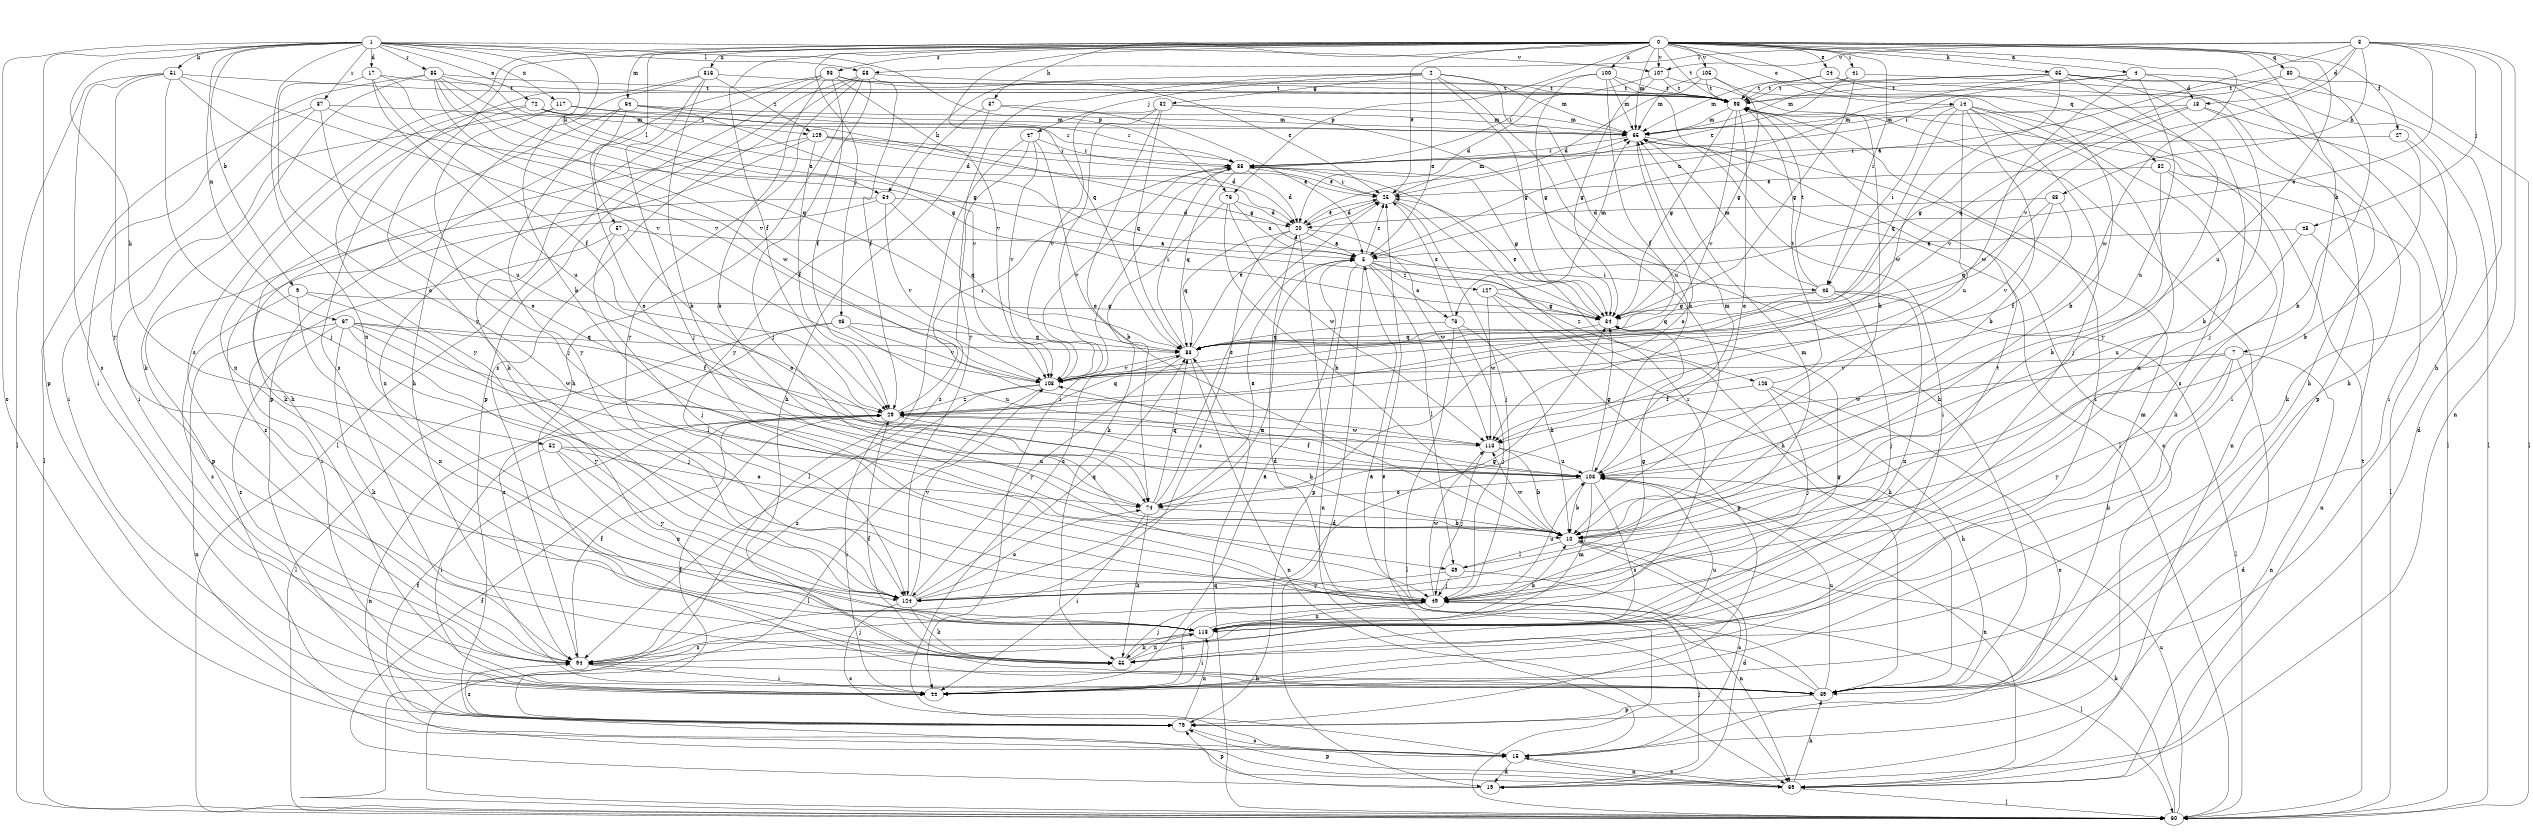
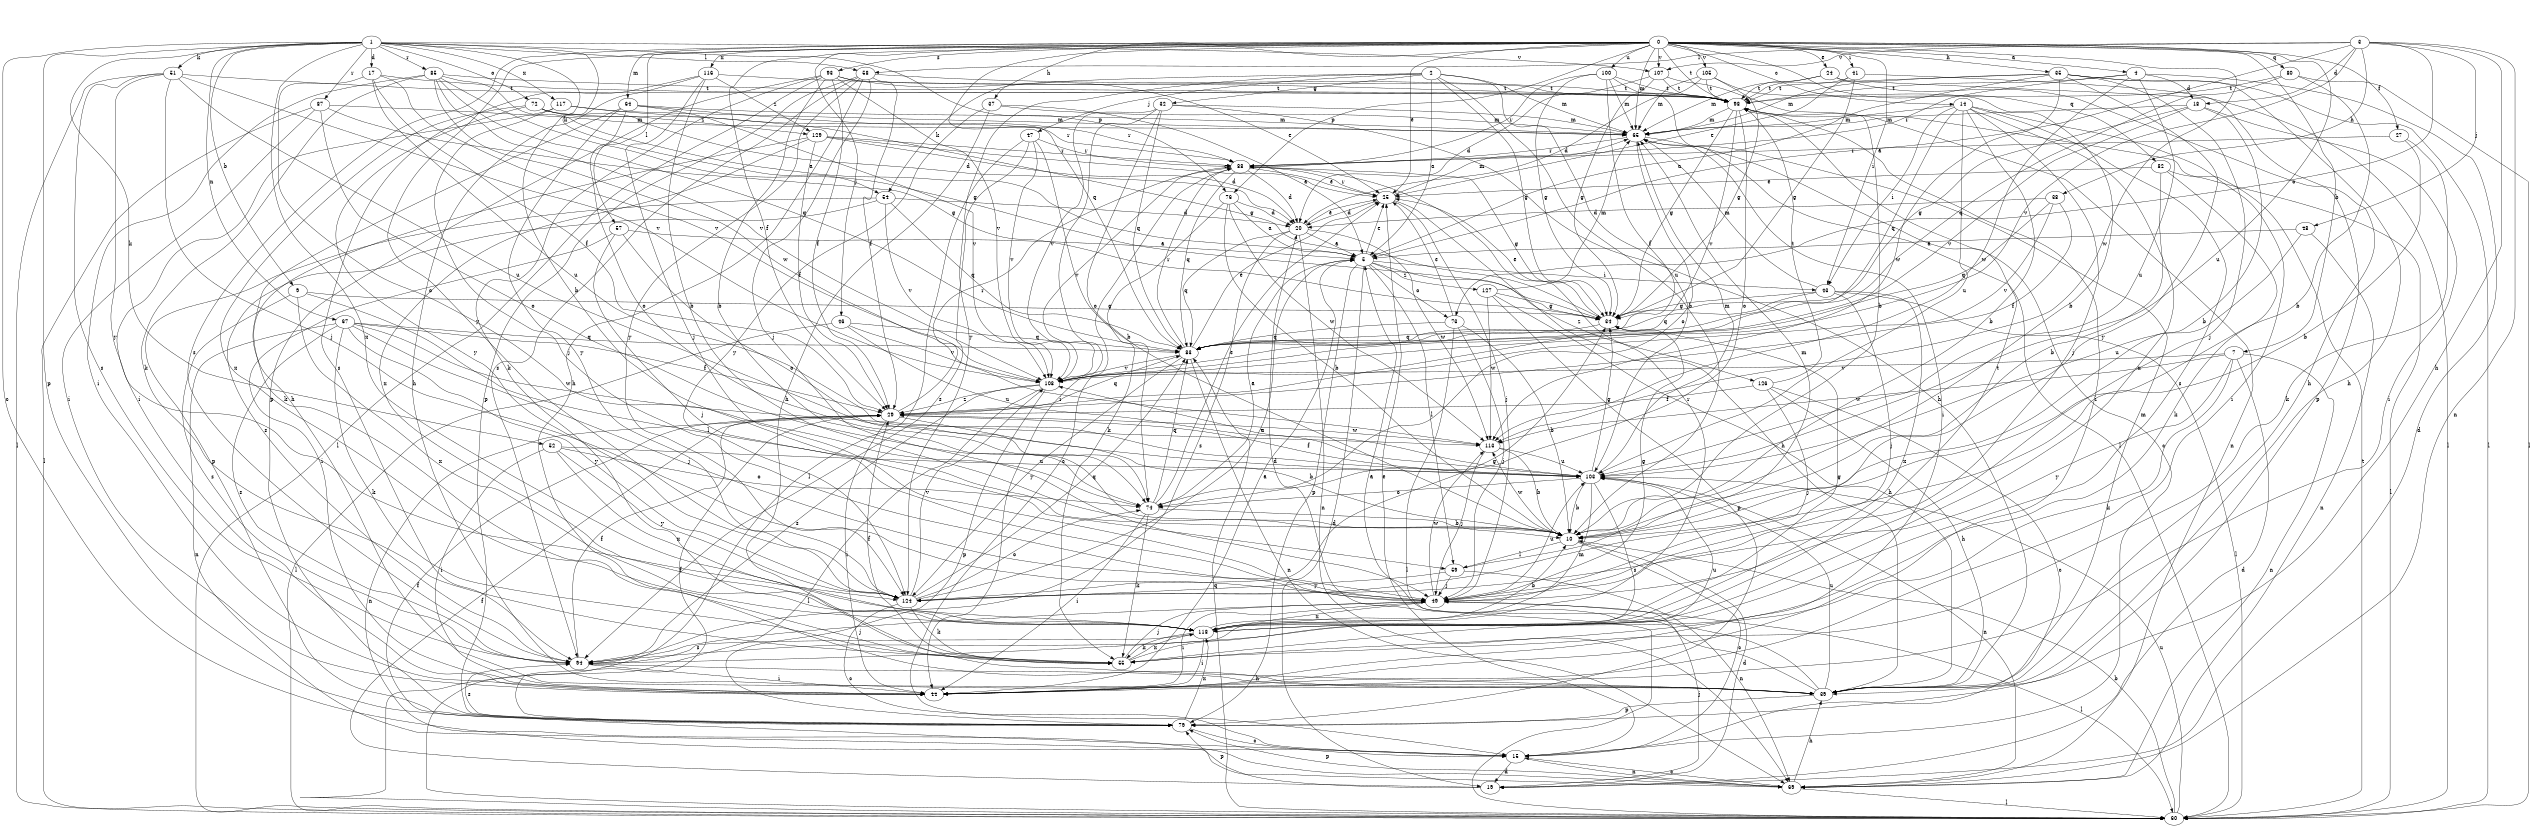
node "316": label "316" -> "116"
edge "43" -> "98": removed, label "t"
edge "46" -> "94": removed, label "s"
edge "108" -> "79": added, label "p"
